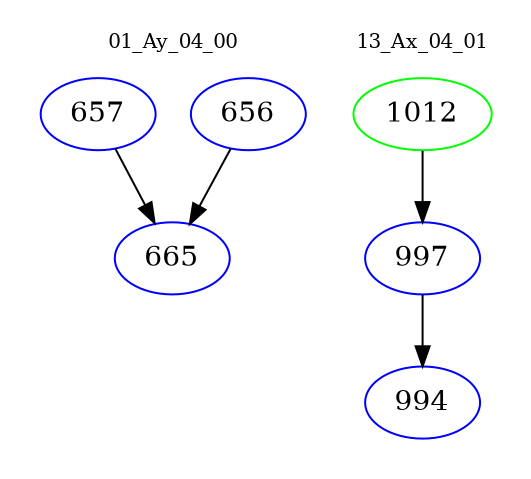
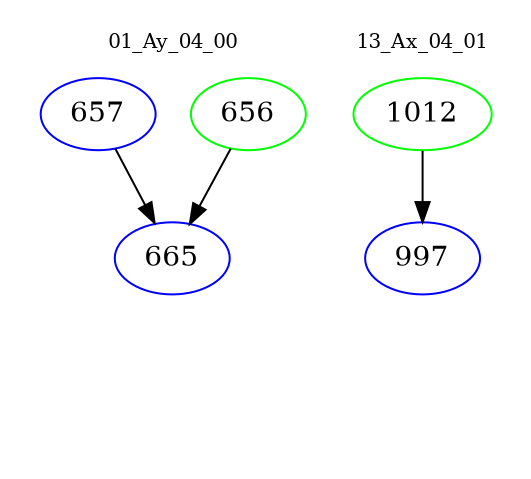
node "656": color blue -> green
node "994": removed
